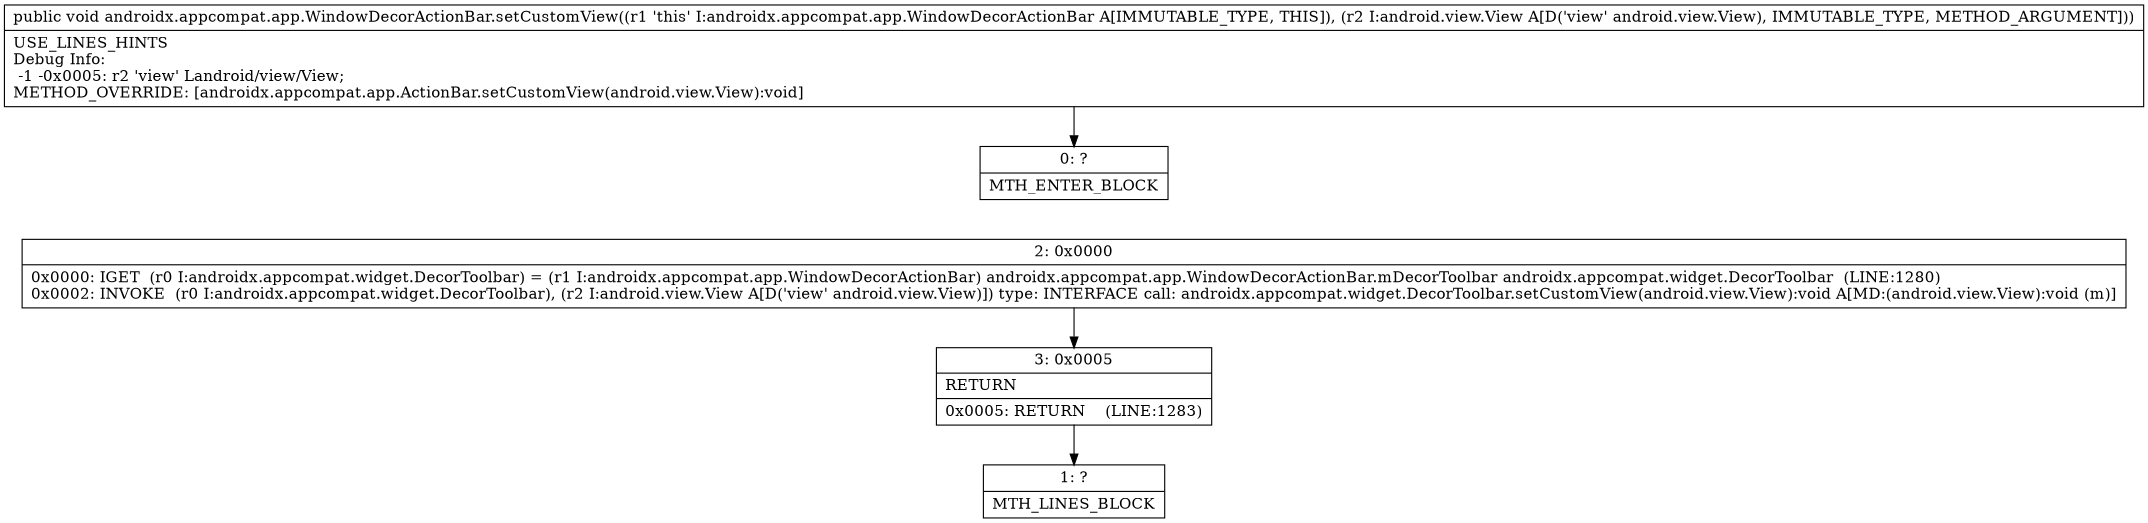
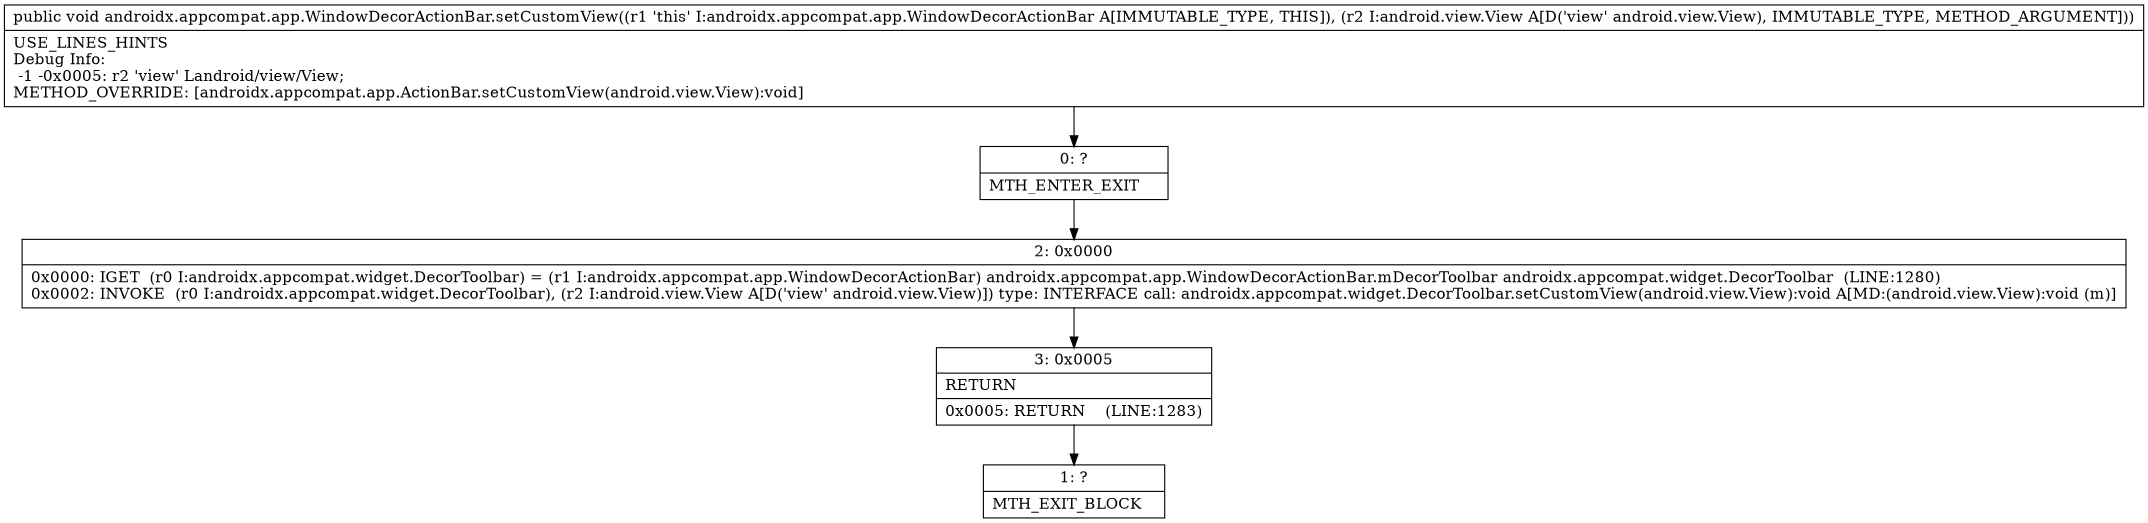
node "0: ?": text "MTH_ENTER_BLOCK" -> "MTH_ENTER_EXIT"
edge "0: ?" -> "2: 0x0000": added
node "1: ?": text "MTH_LINES_BLOCK" -> "MTH_EXIT_BLOCK"
